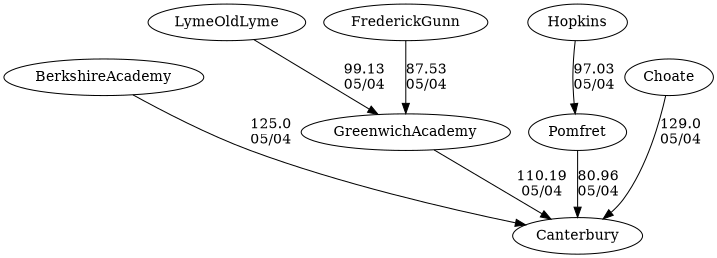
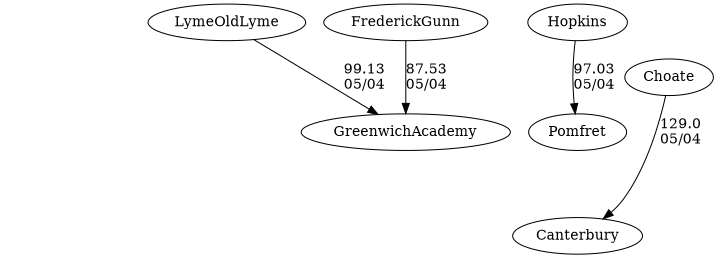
node "BerkshireAcademy": removed
edge "Pomfret" -> "Canterbury": removed, label "80.96 05/04"
edge "GreenwichAcademy" -> "Canterbury": removed, label "110.19 05/04"
